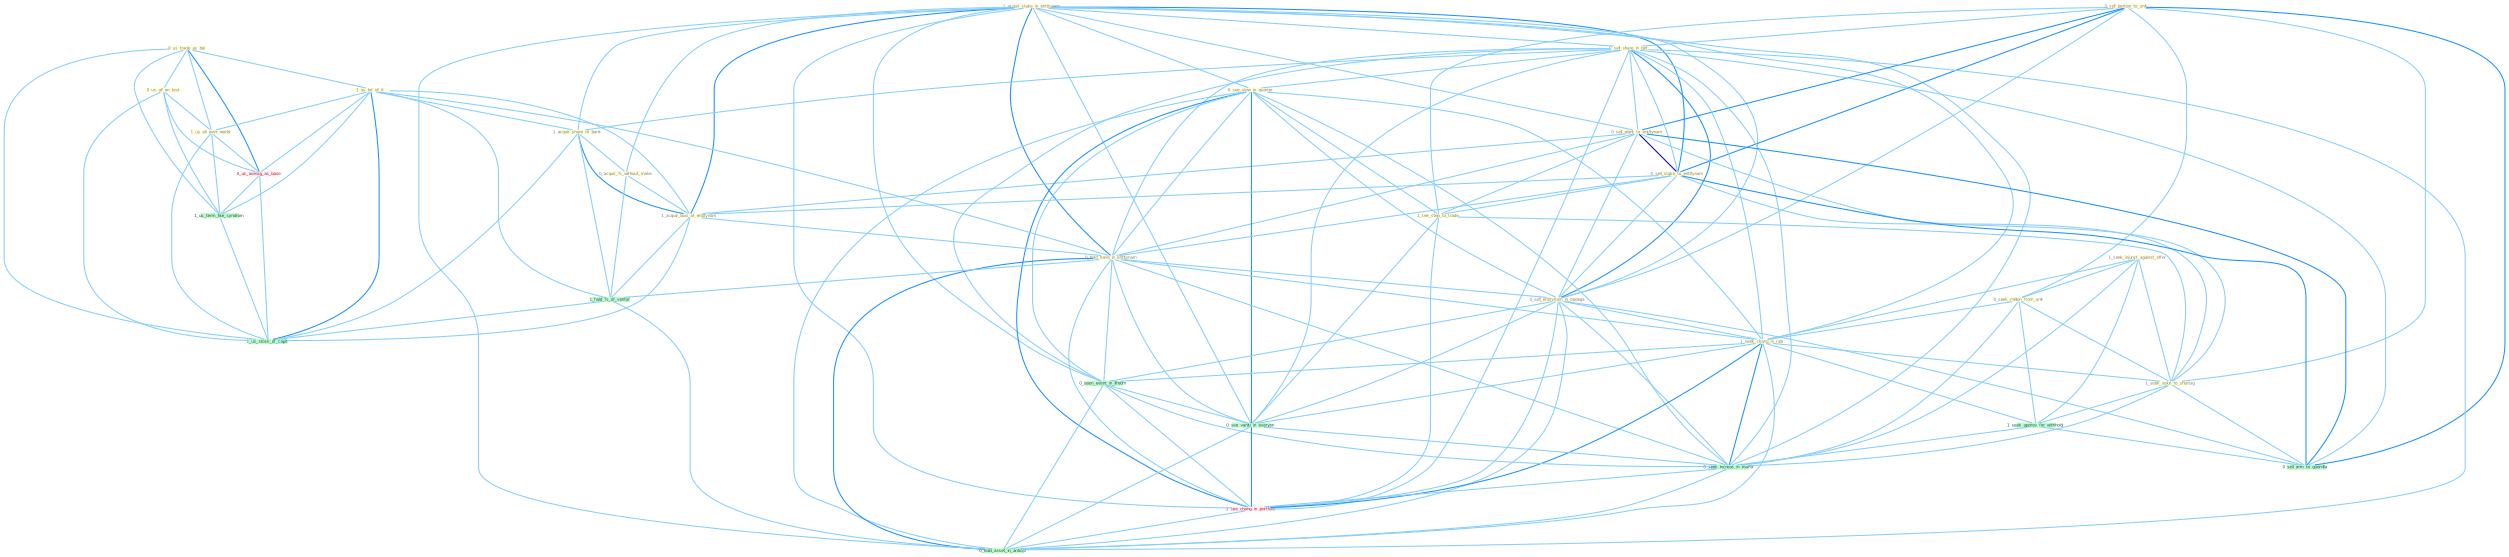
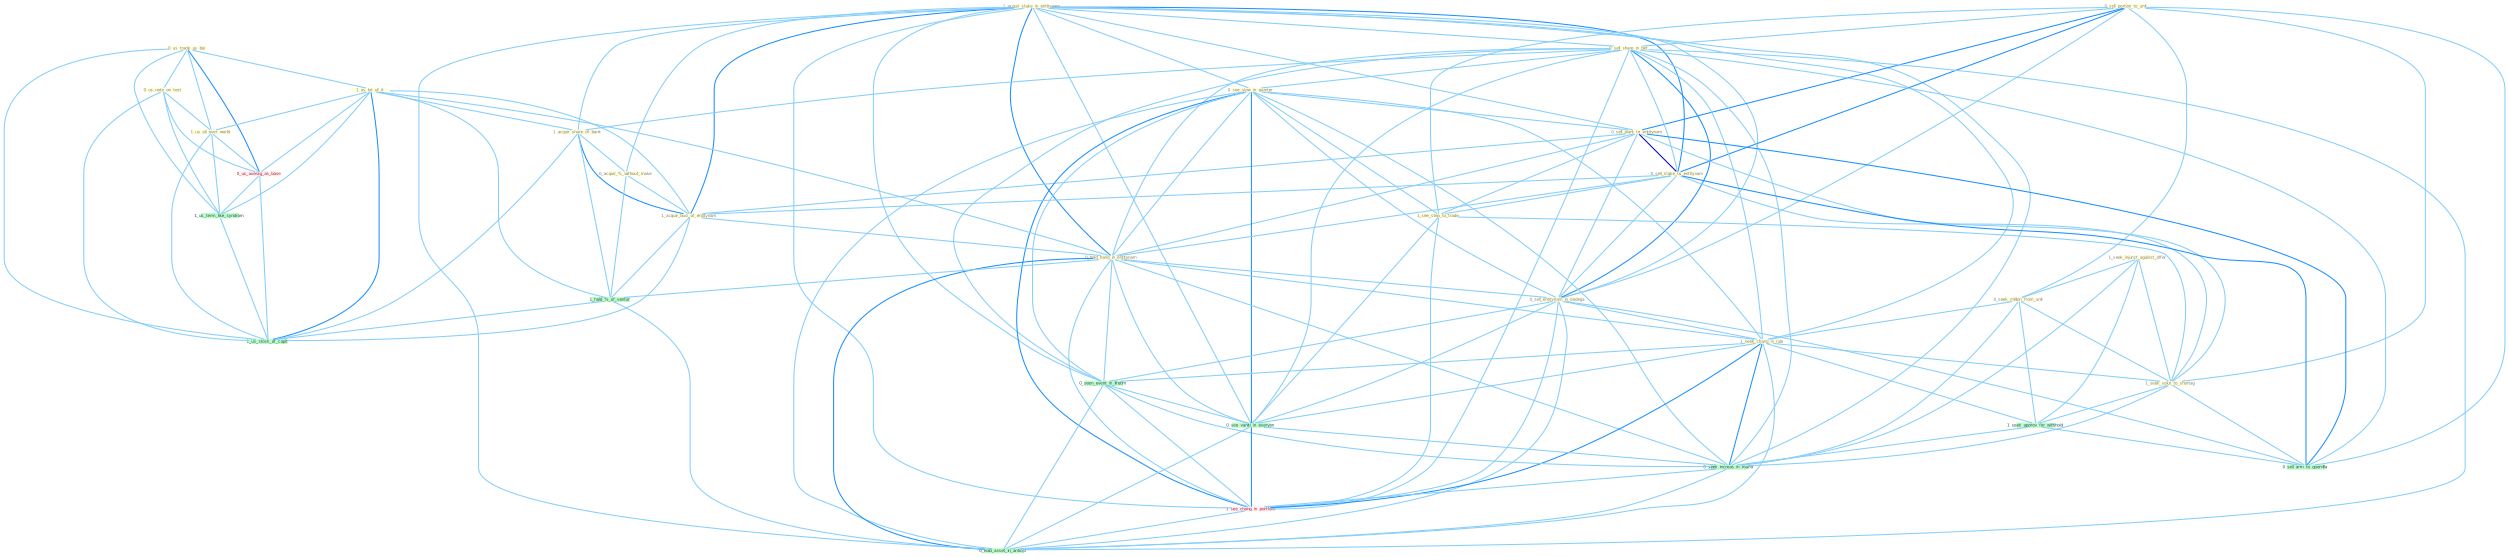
node "0_us_all_on_test": label "0_us_all_on_test" -> "0_us_note_on_test"
edge "0_sell_share_in_bet" -- "0_sell_plant_to_entitynam": now "0_see_slow_in_quarter" -- "0_sell_plant_to_entitynam"
edge "0_sell_portion_to_unit" -- "0_sell_arm_to_guerrilla": color #1e90ff -> #87cefa
edge "1_seek_injunct_against_offer" -- "1_seek_chang_in_rule": removed
edge "0_sell_entitynam_in_bodega" -- "0_seek_increas_in_round": removed
